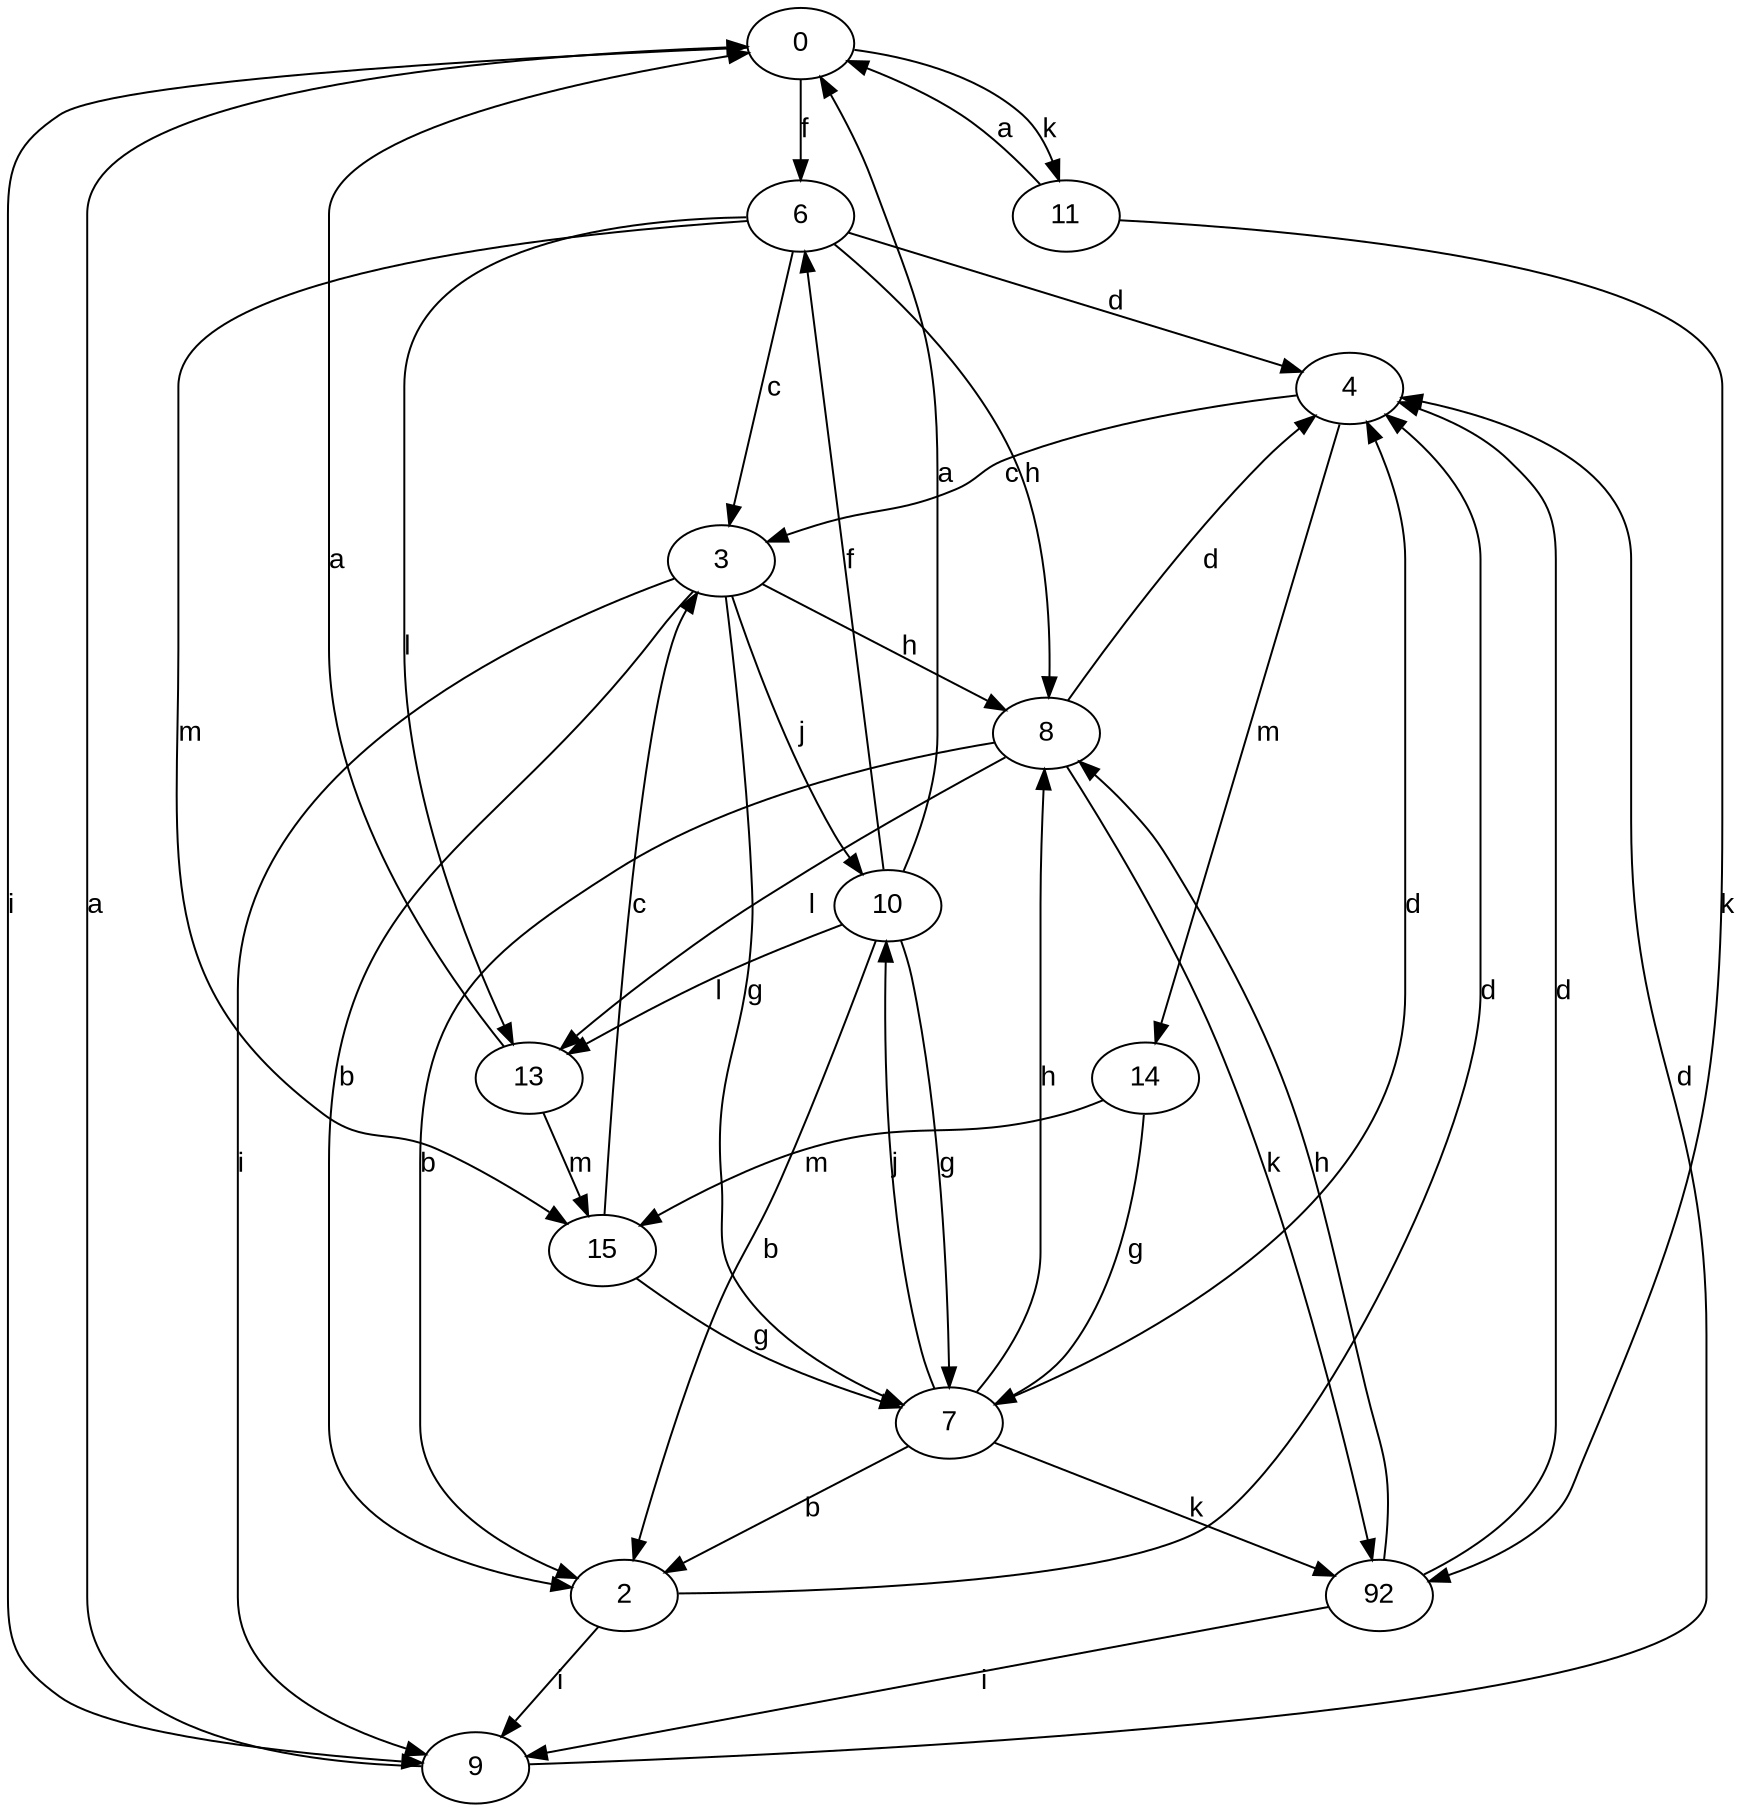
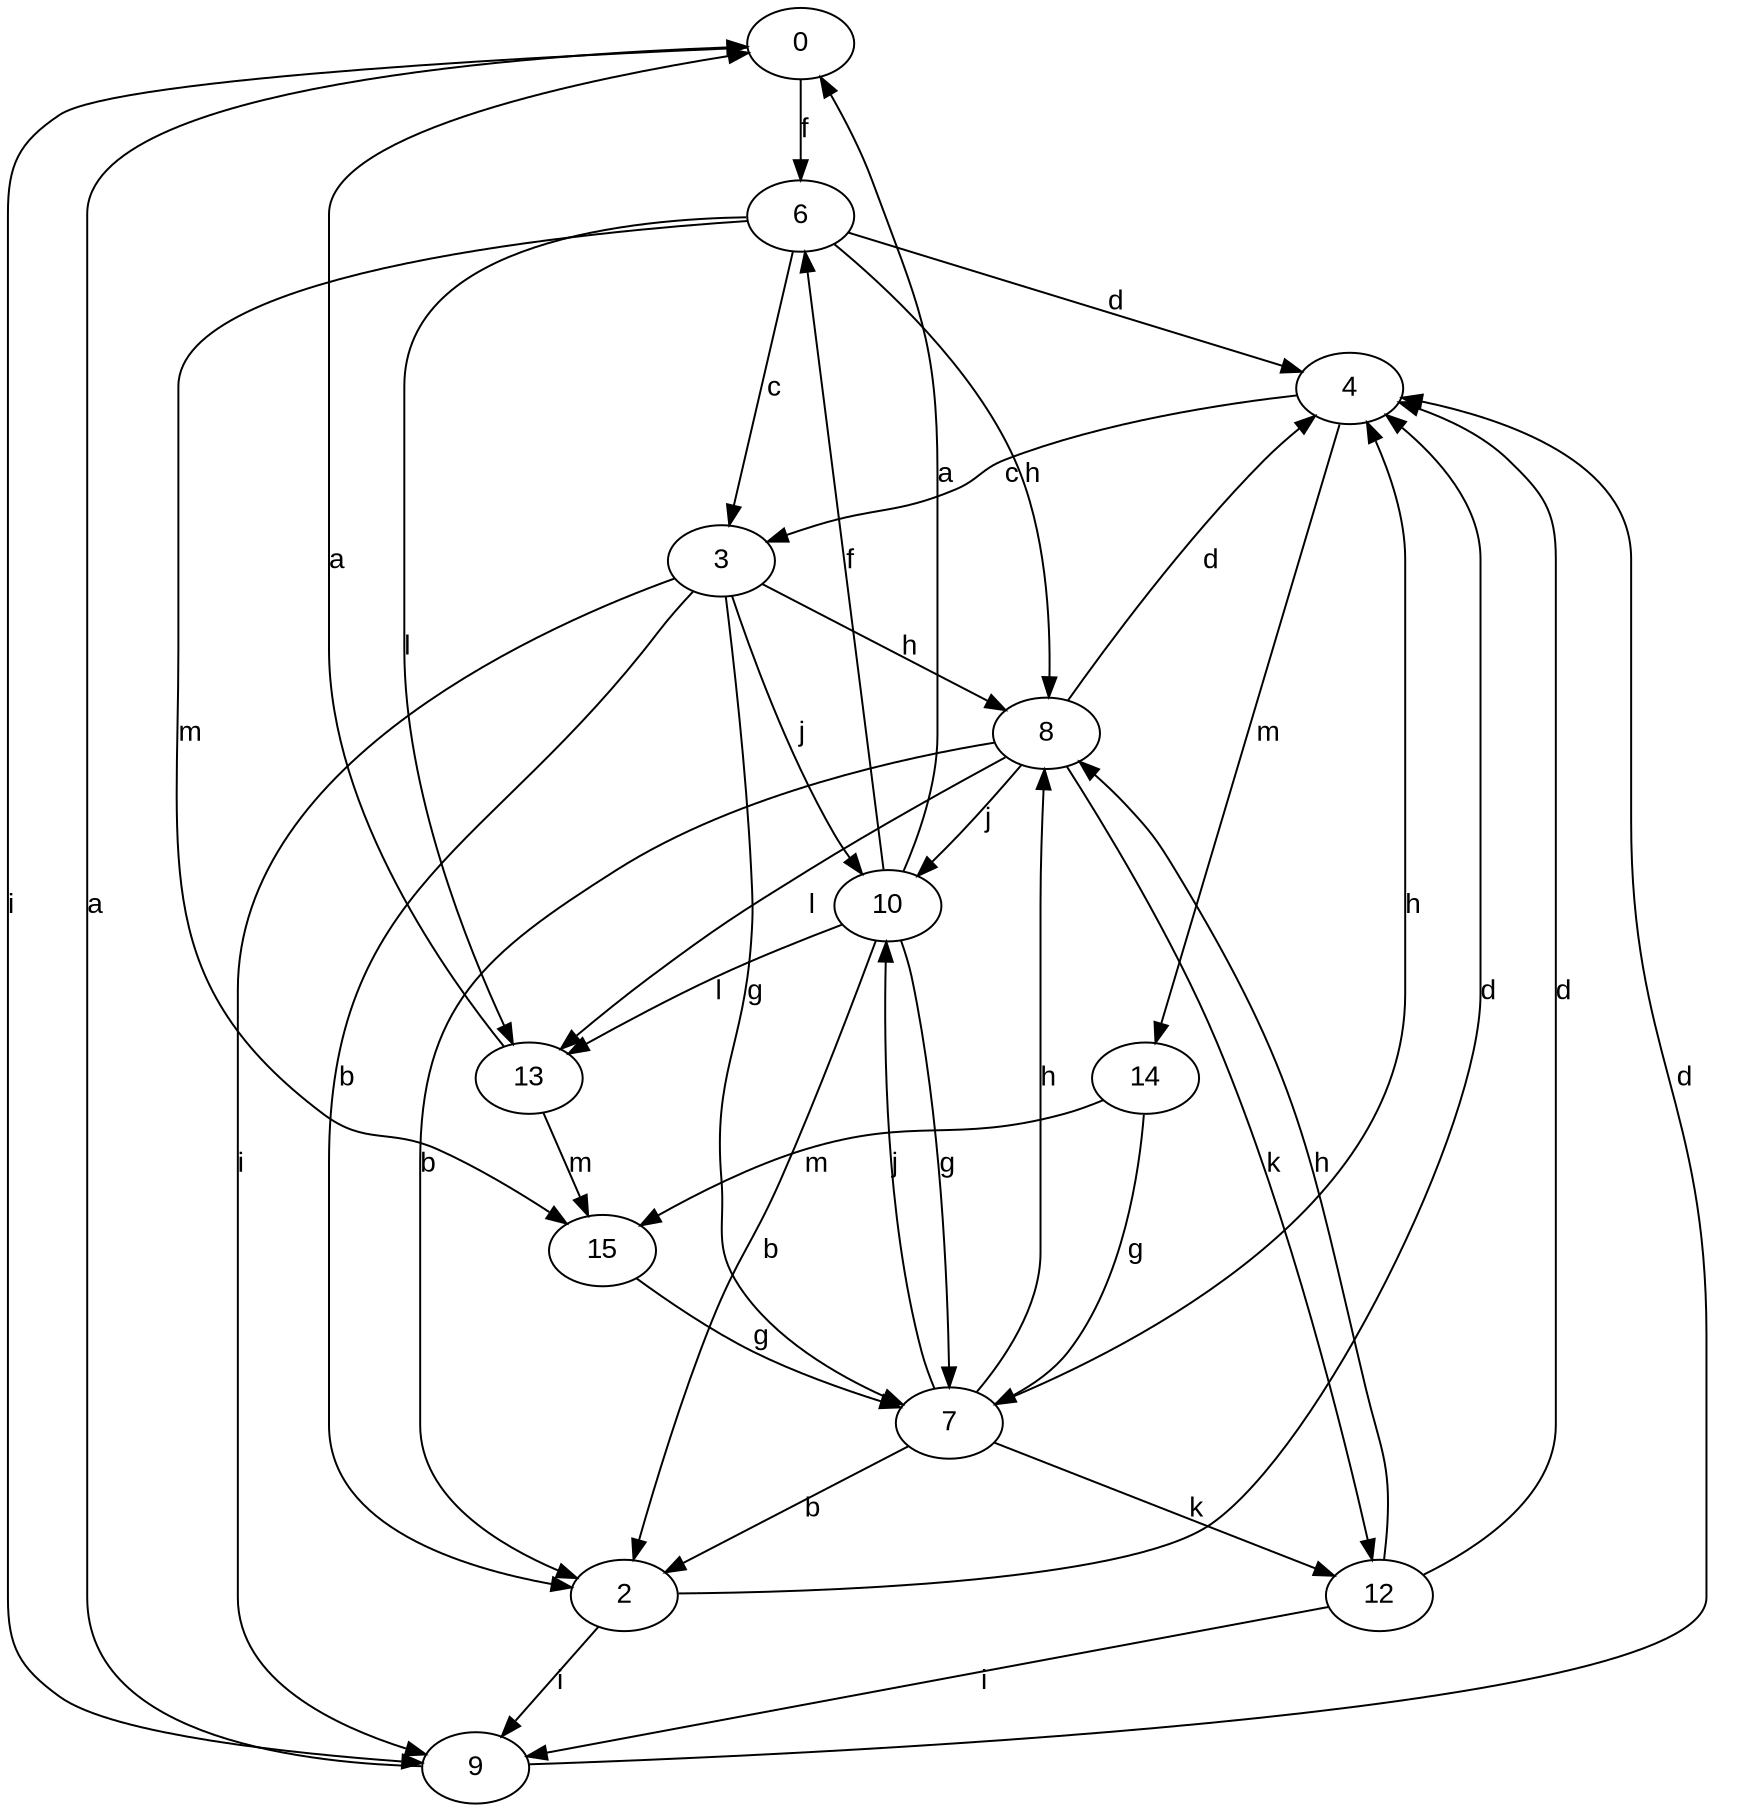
node "11": removed
edge "8" -> "10": added, label "j"
edge "7" -> "4": label "d" -> "h"
edge "15" -> "3": removed, label "c"
node "92": label "92" -> "12"
